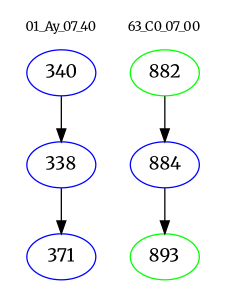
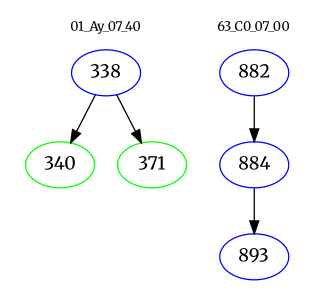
node "340": color blue -> green
node "882": color green -> blue
edge "340" -> "338": reversed
node "371": color blue -> green
node "893": color green -> blue
